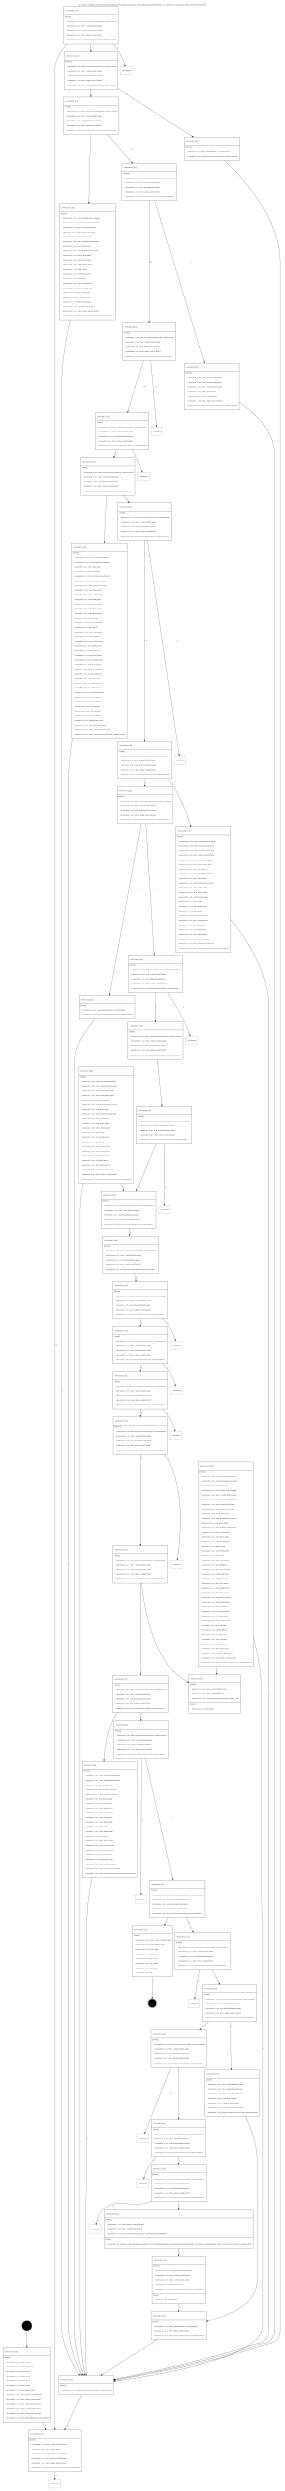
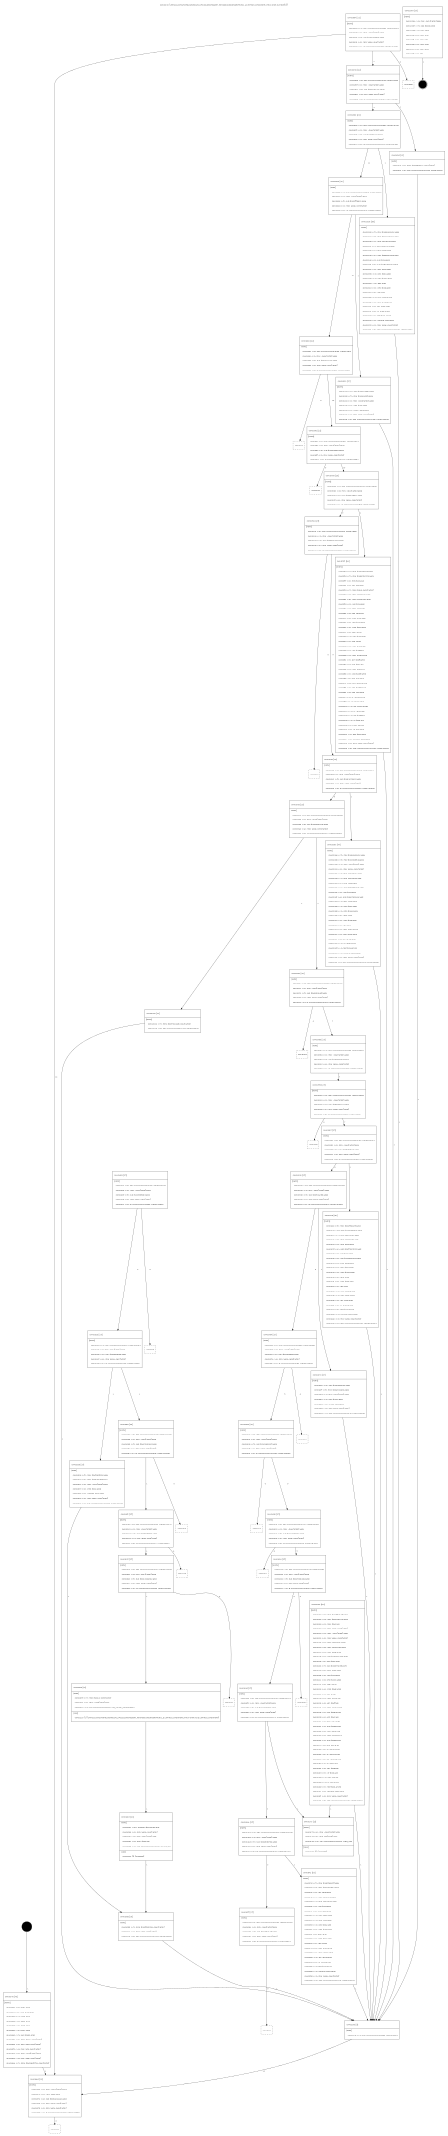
edge "0x401c1b [88]" -> "0x4019b7 [25]": reversed
node "0x401d7a [27]": added
node "0x401a98 [25]": removed
